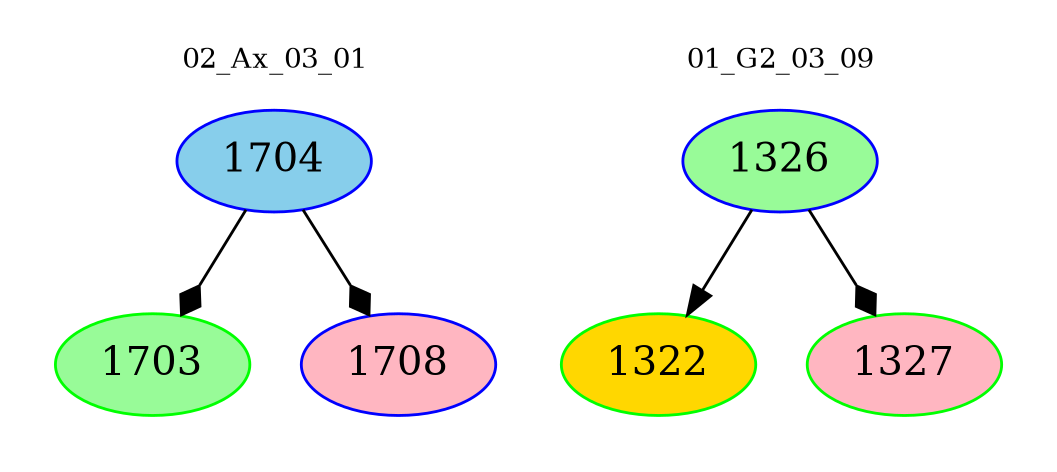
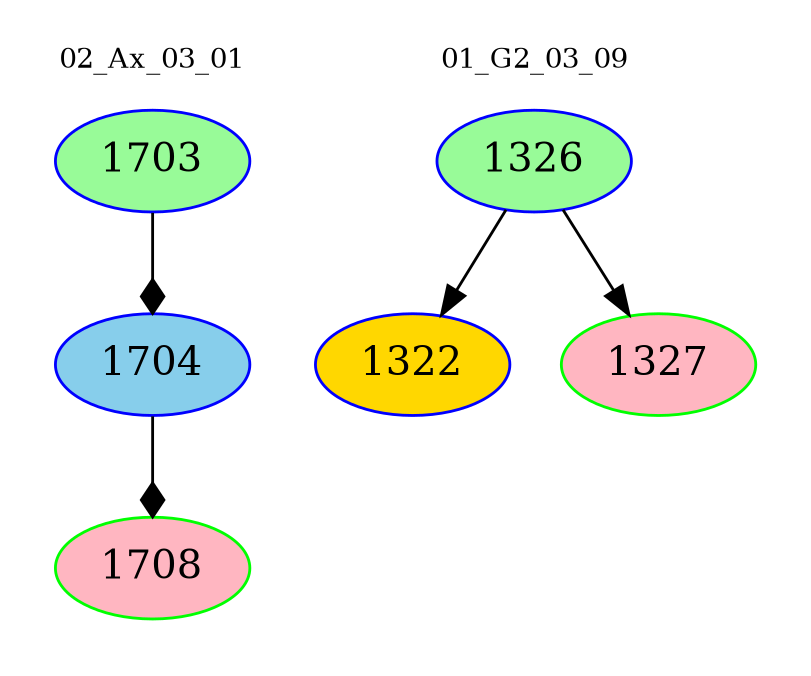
edge "1704" -> "1703": reversed
edge "1326" -> "1327": arrowhead diamond -> normal
node "1703": color green -> blue
node "1708": color blue -> green
node "1322": color green -> blue
